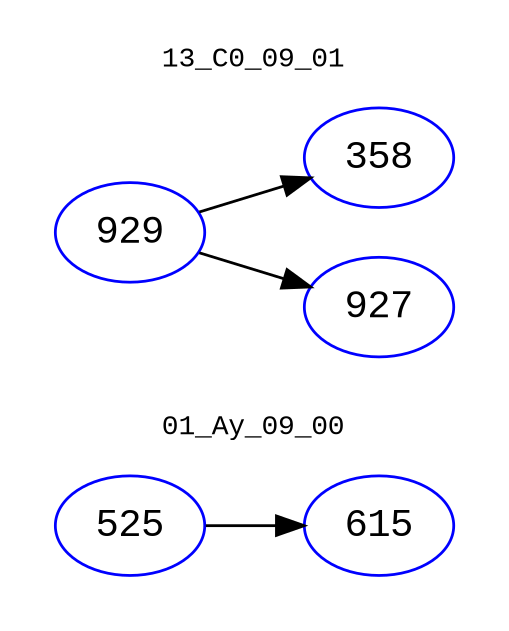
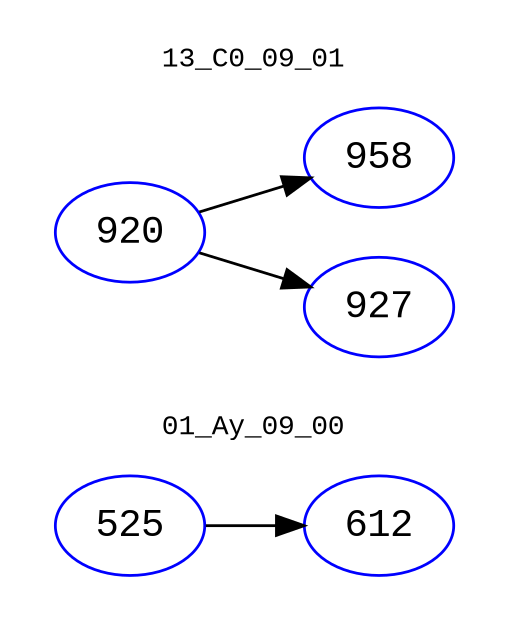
node "358": label "358" -> "958"
node "929": label "929" -> "920"
node "615": label "615" -> "612"
